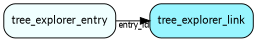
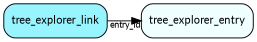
edge "tree_explorer_entry" -> "tree_explorer_link": reversed
